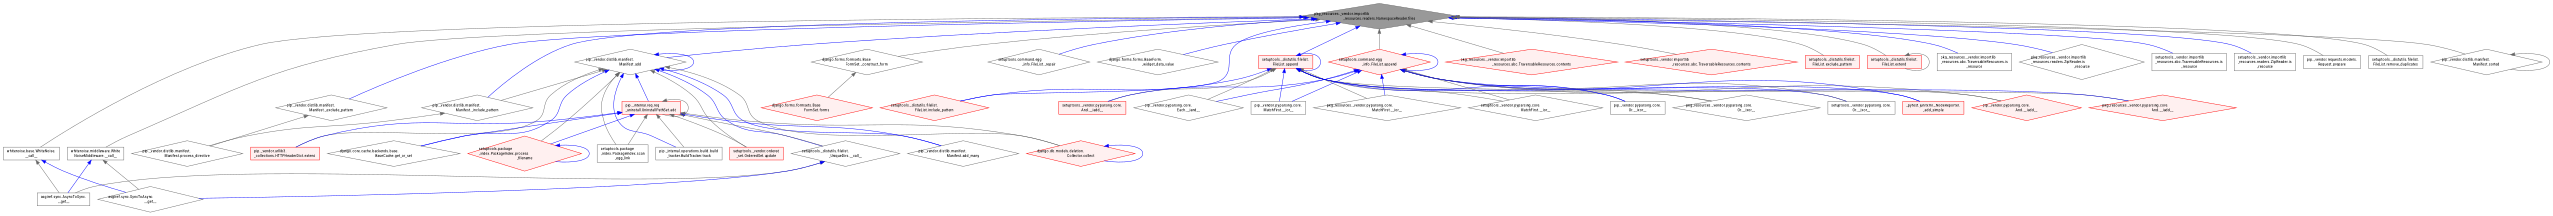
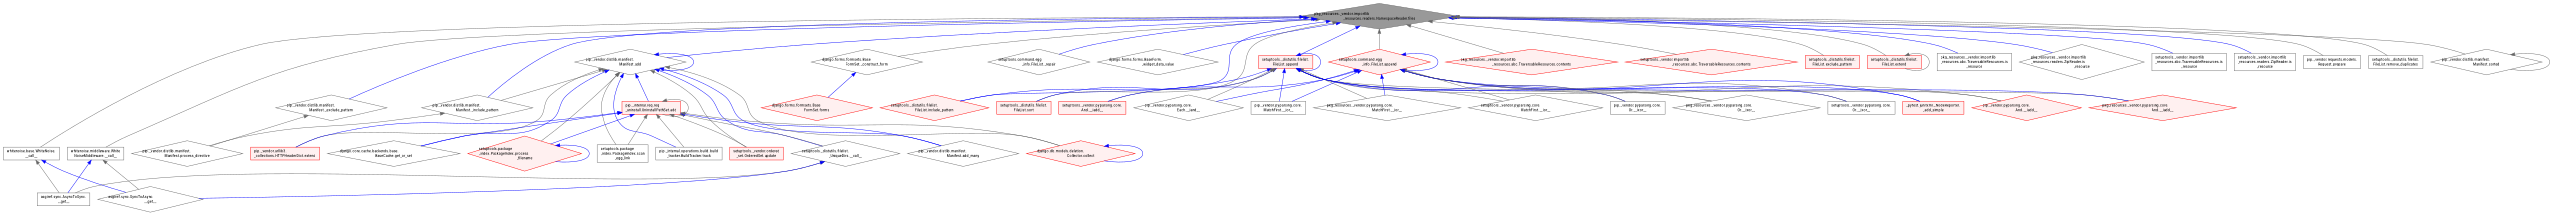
edge "django.forms.formsets.Base FormSet.forms" -> "django.forms.formsets.Base FormSet._construct_form": color gray40 -> blue
edge "pip._vendor.pyparsing.core. Or.__ixor__" -> "setuptools.command.egg _info.FileList.append": color blue -> gray40
node "setuptools._distutils.filelist. FileList.sort": added
